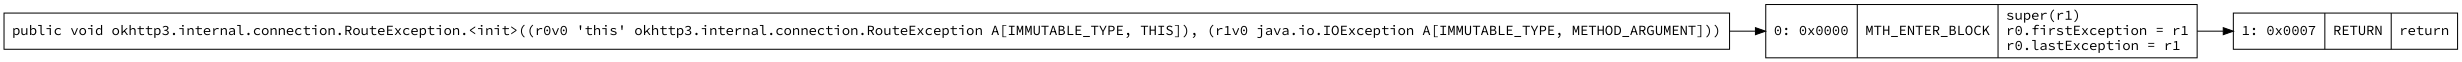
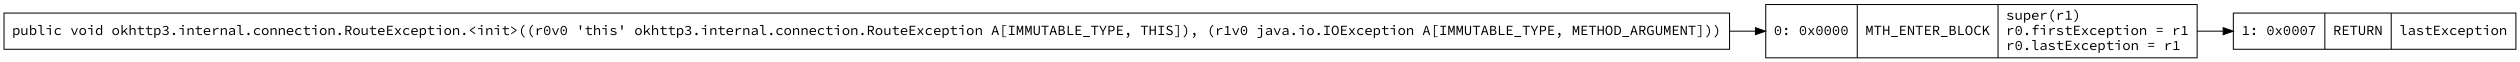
node "1: 0x0007": text "return" -> "lastException"
